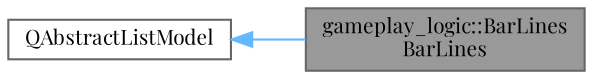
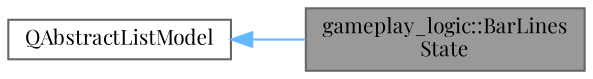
node "gameplay_logic::BarLines BarLines": label "gameplay_logic::BarLines BarLines" -> "gameplay_logic::BarLines State"
